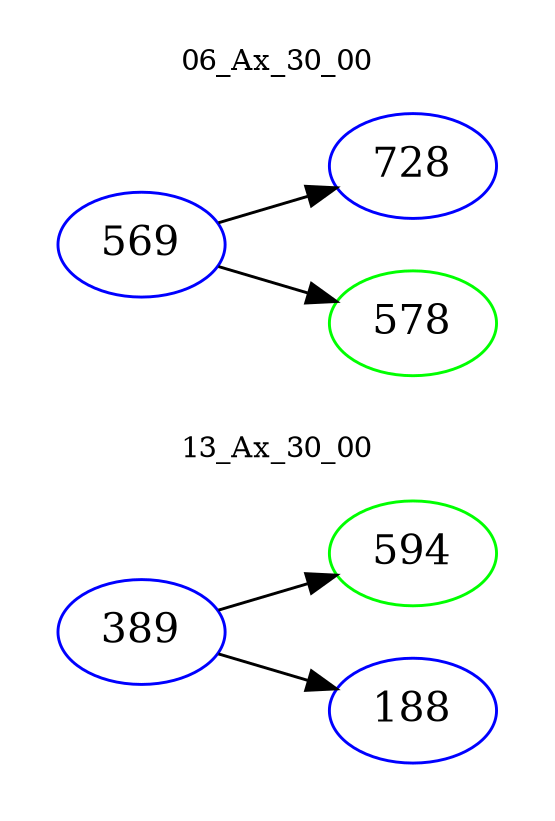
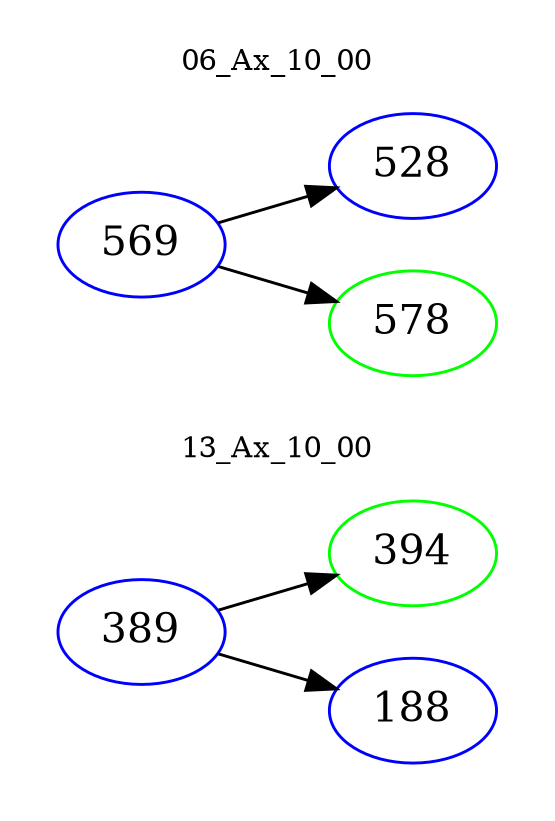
cluster "06_Ax_30_00": label "06_Ax_30_00" -> "06_Ax_10_00"
node "728": label "728" -> "528"
cluster "13_Ax_30_00": label "13_Ax_30_00" -> "13_Ax_10_00"
node "594": label "594" -> "394"
